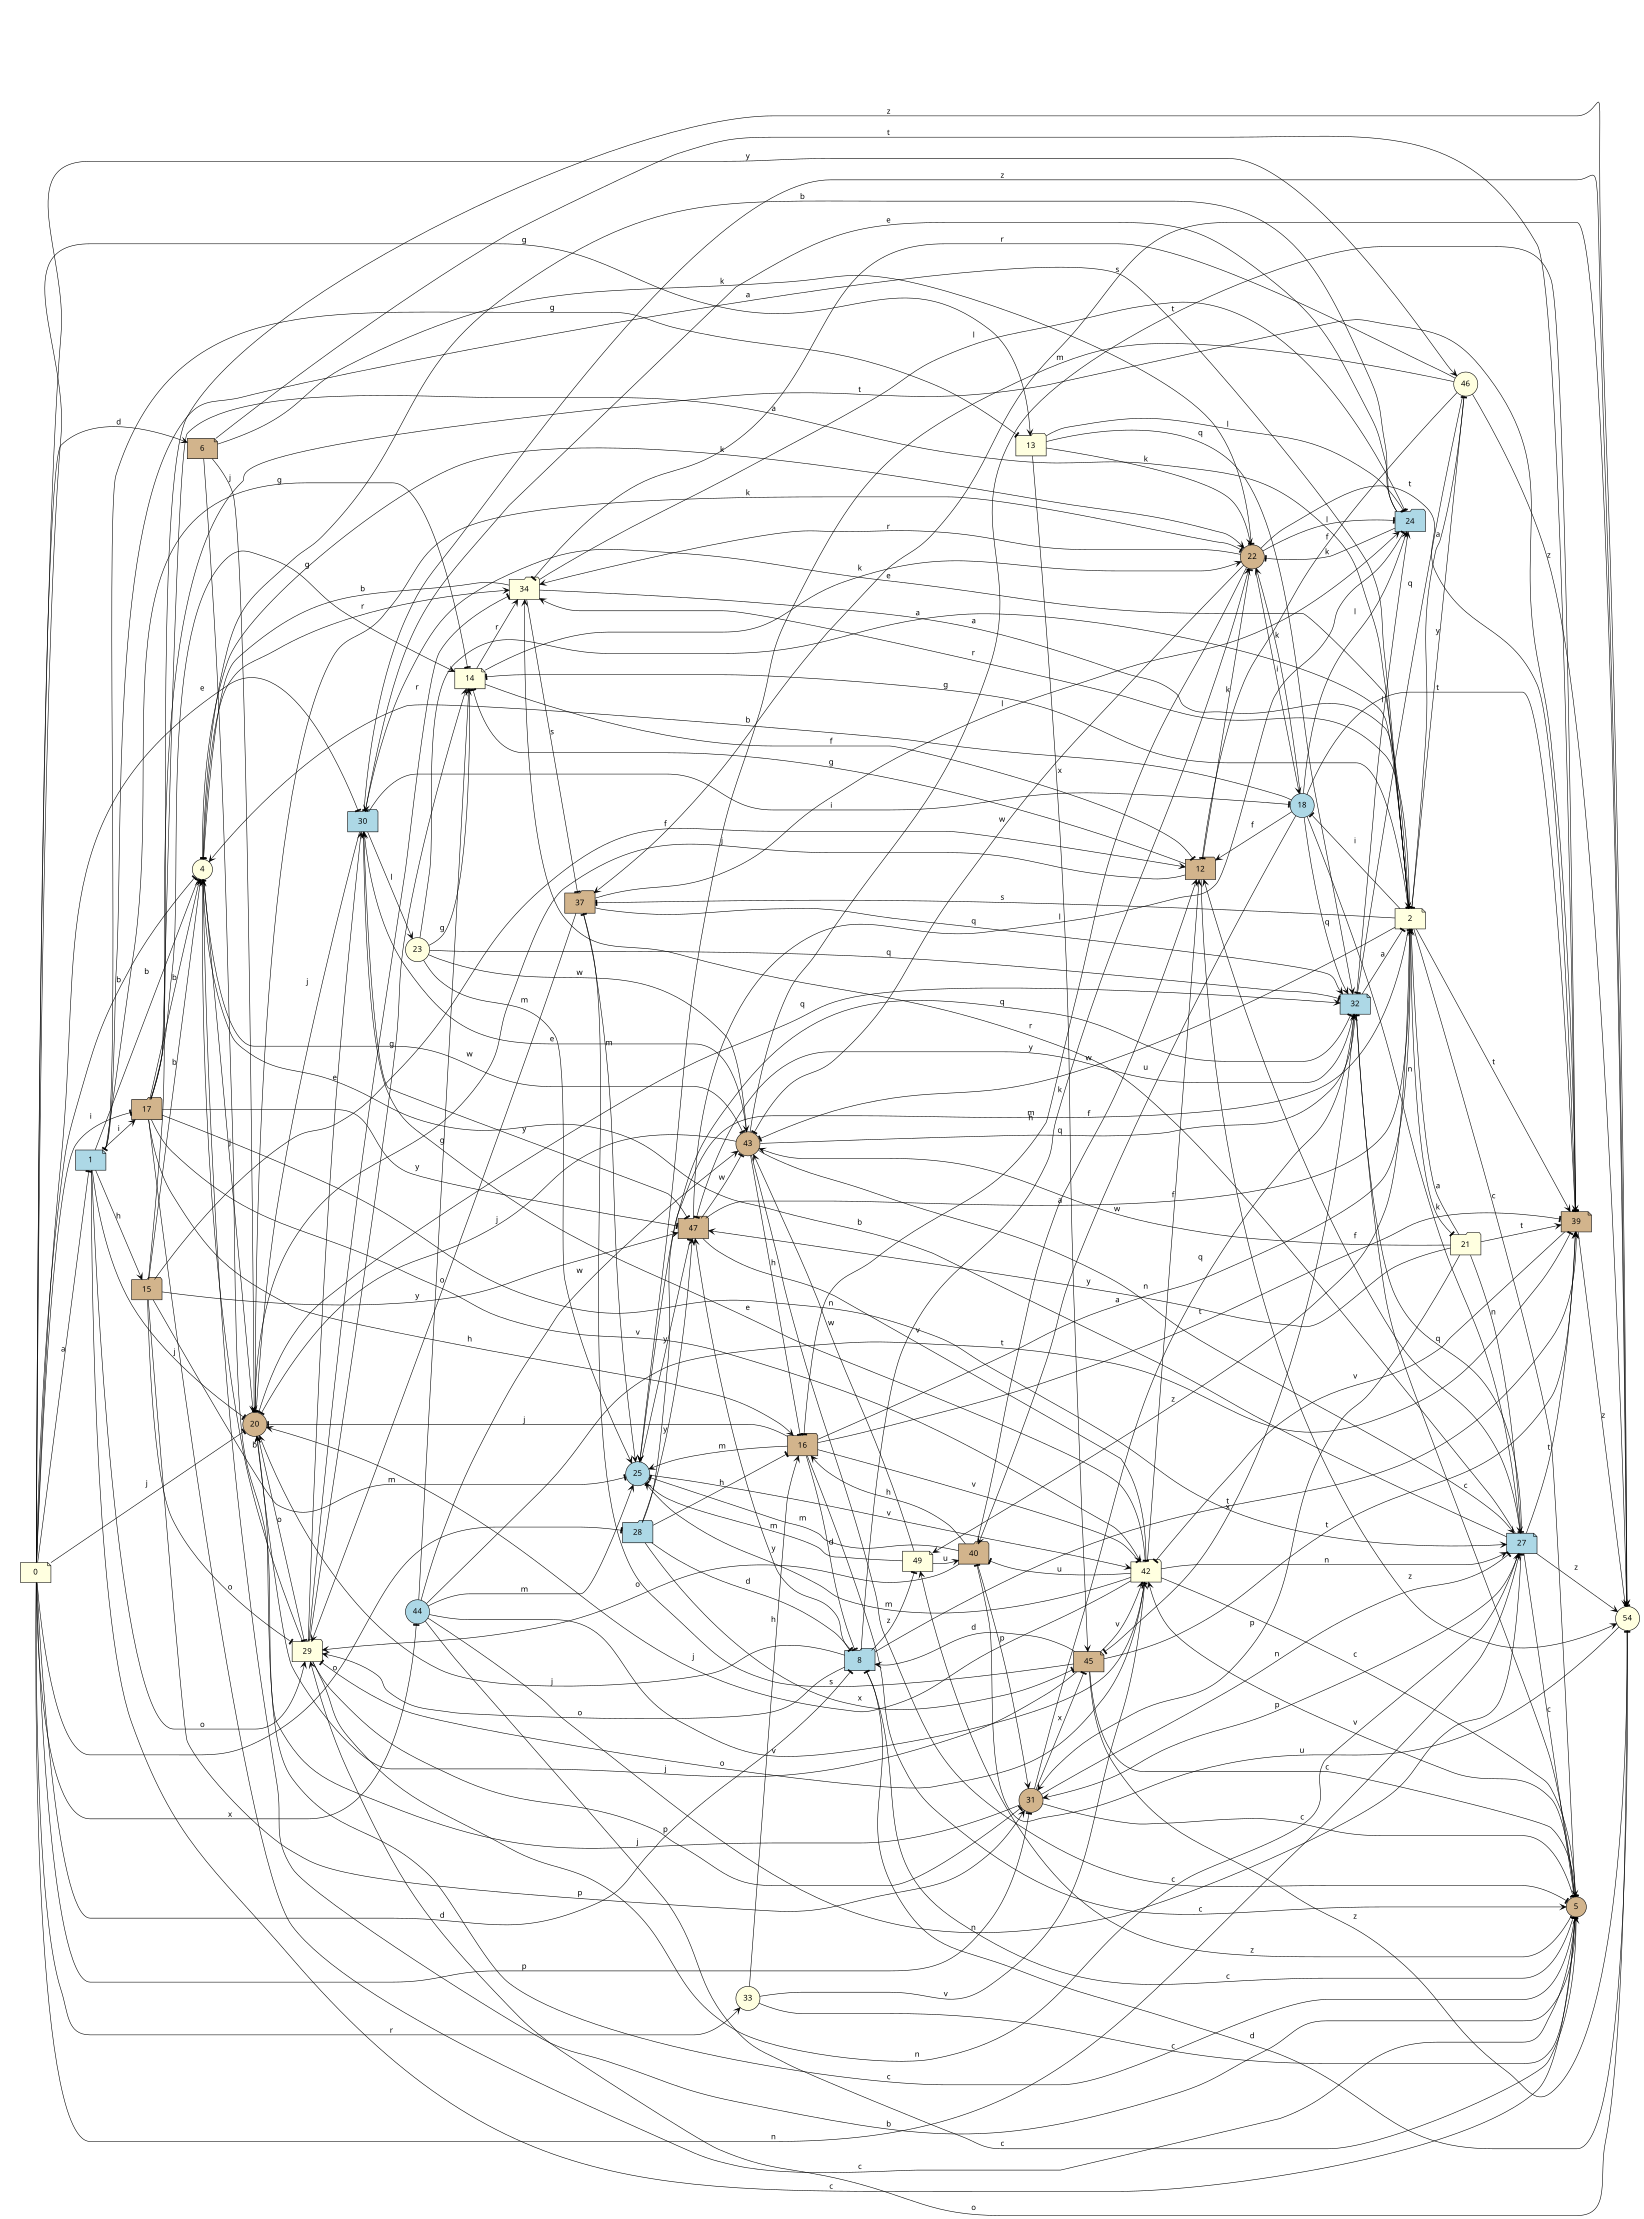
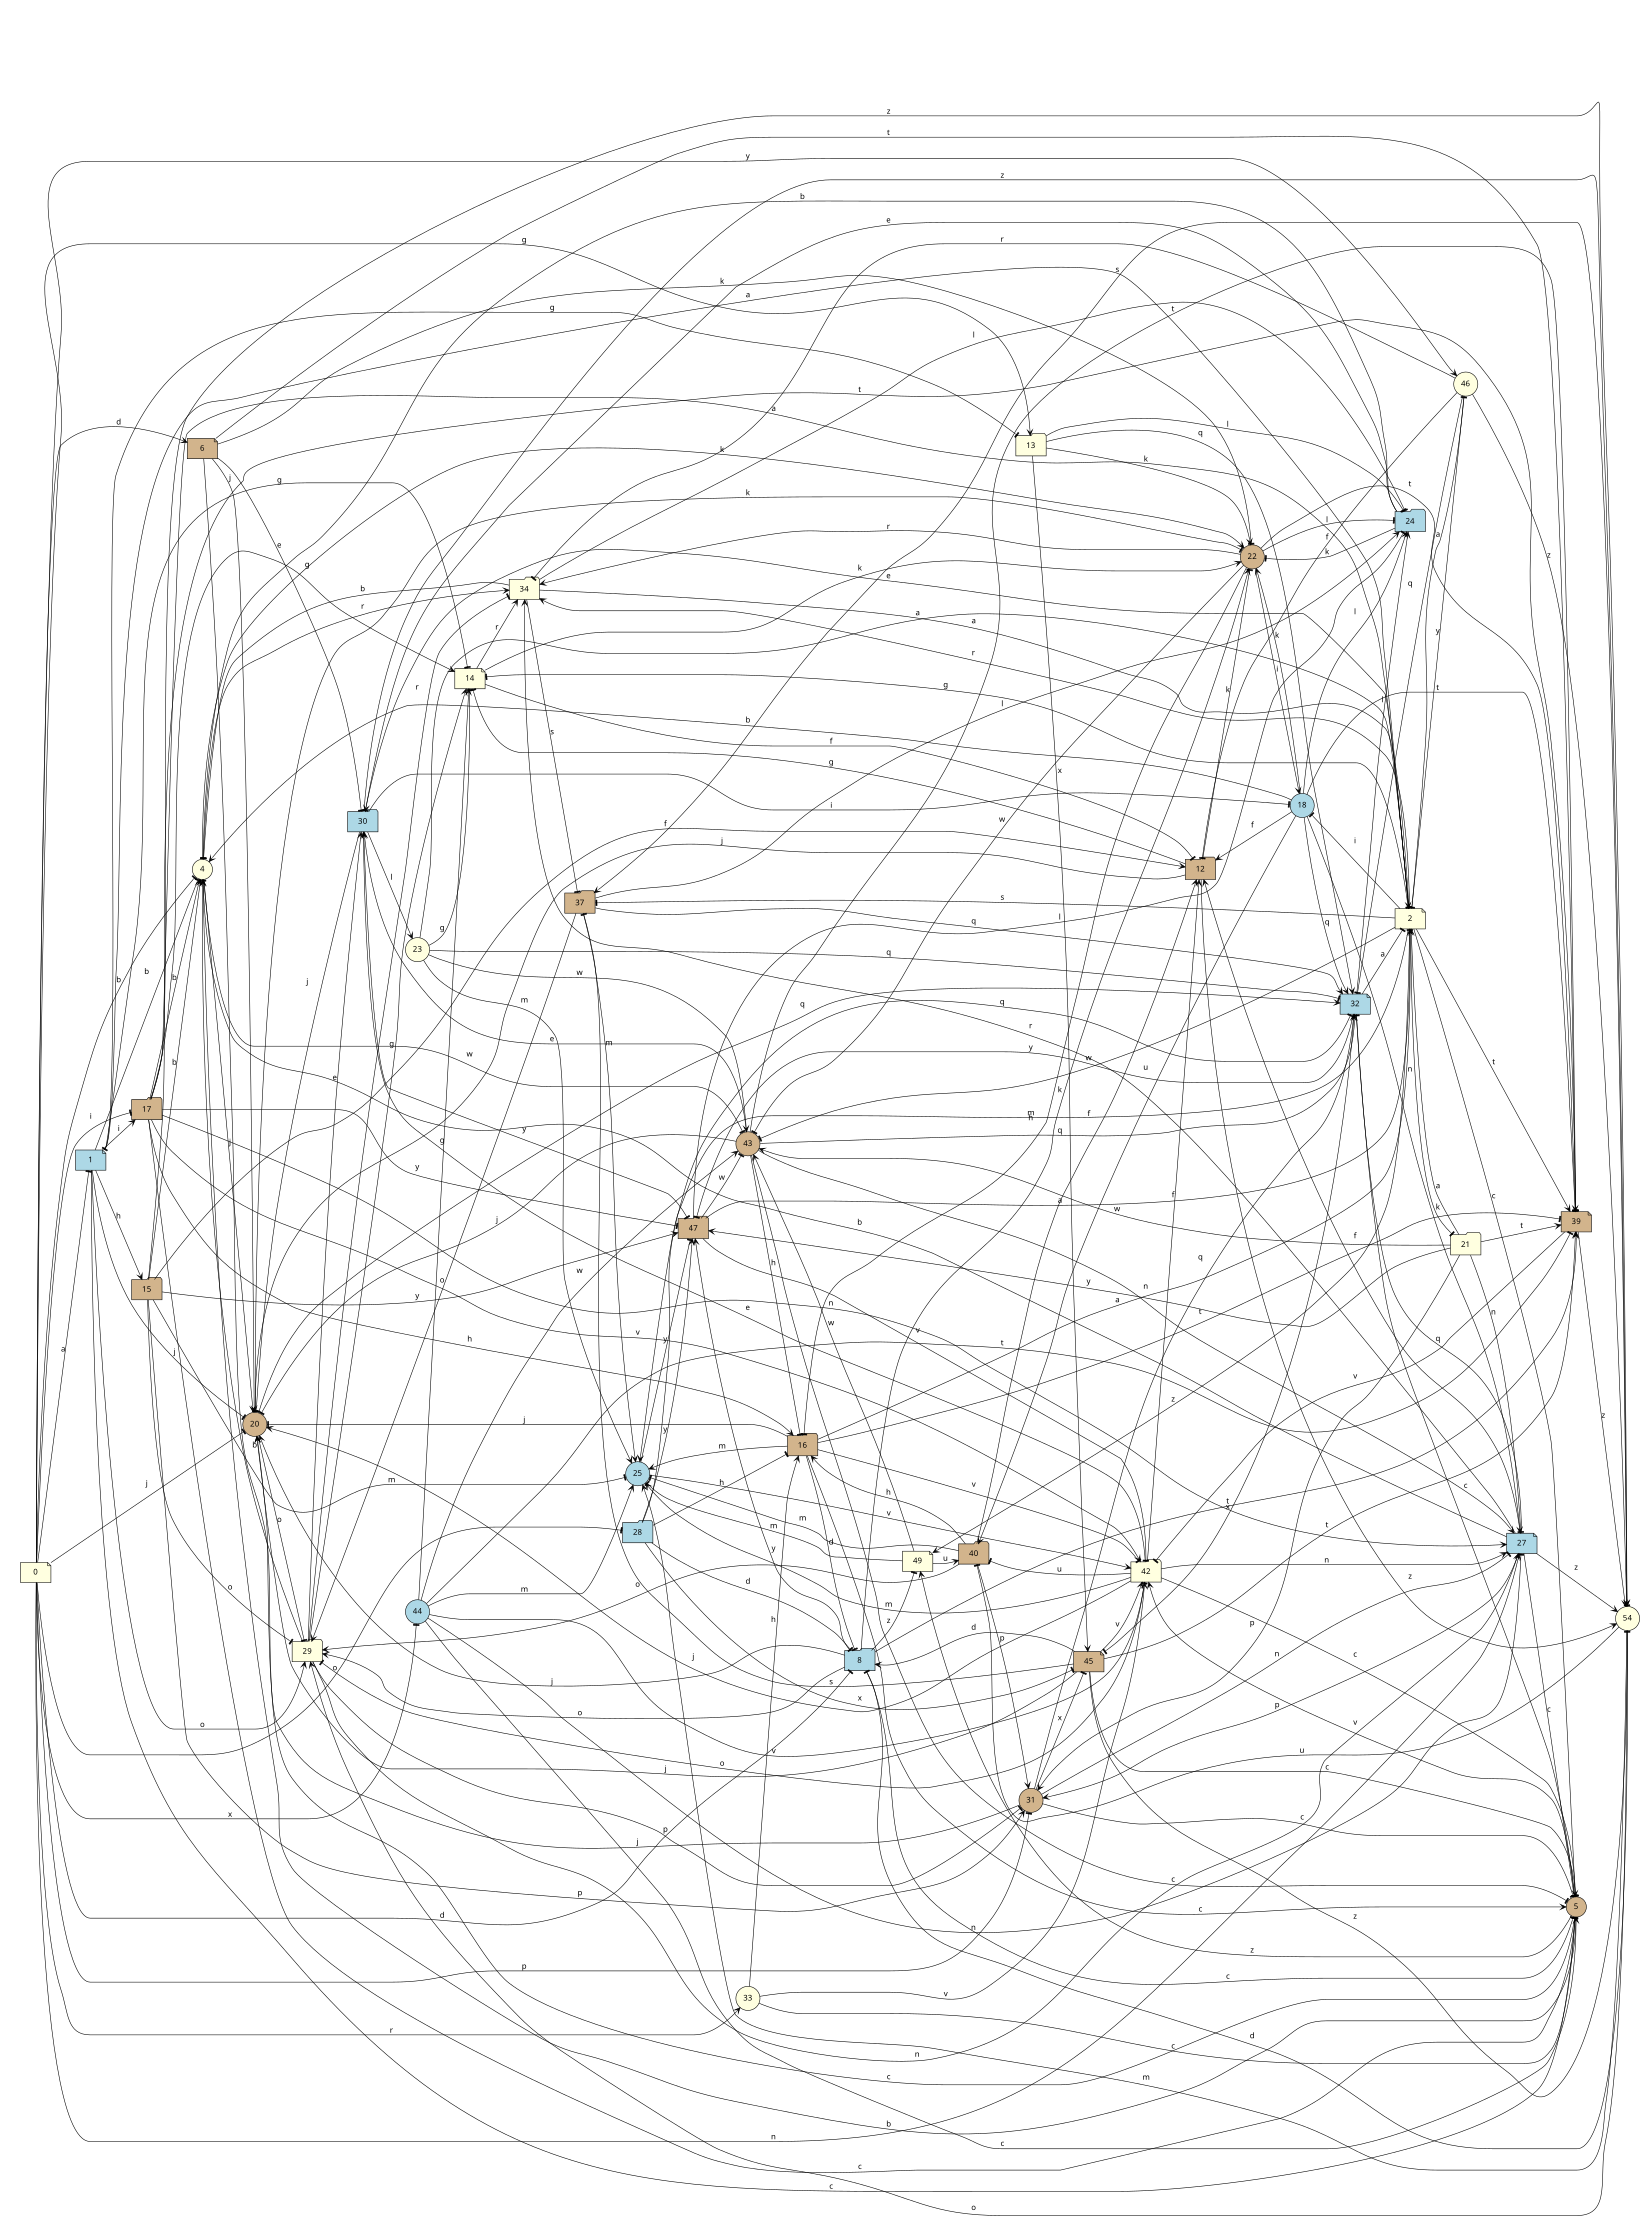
edge "46" -> "25": now "54" -> "25"
edge "0" -> "30": now "6" -> "30"
edge "27" -> "39": removed, label "t"
